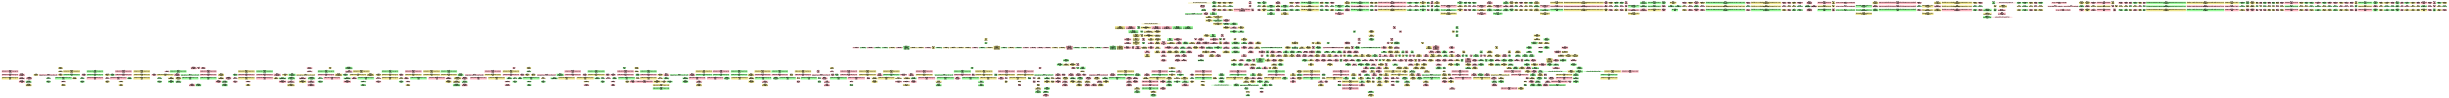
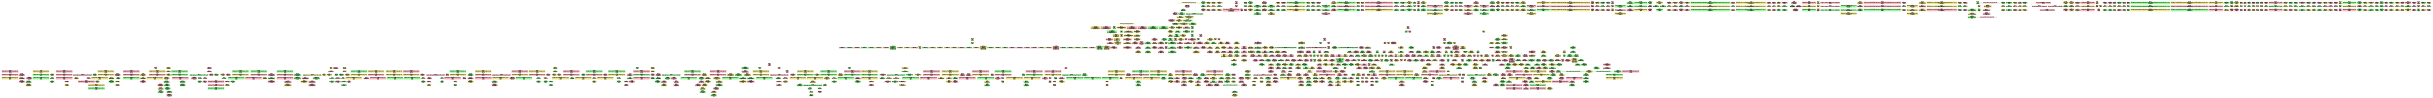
node "CE0x4570c70": removed
